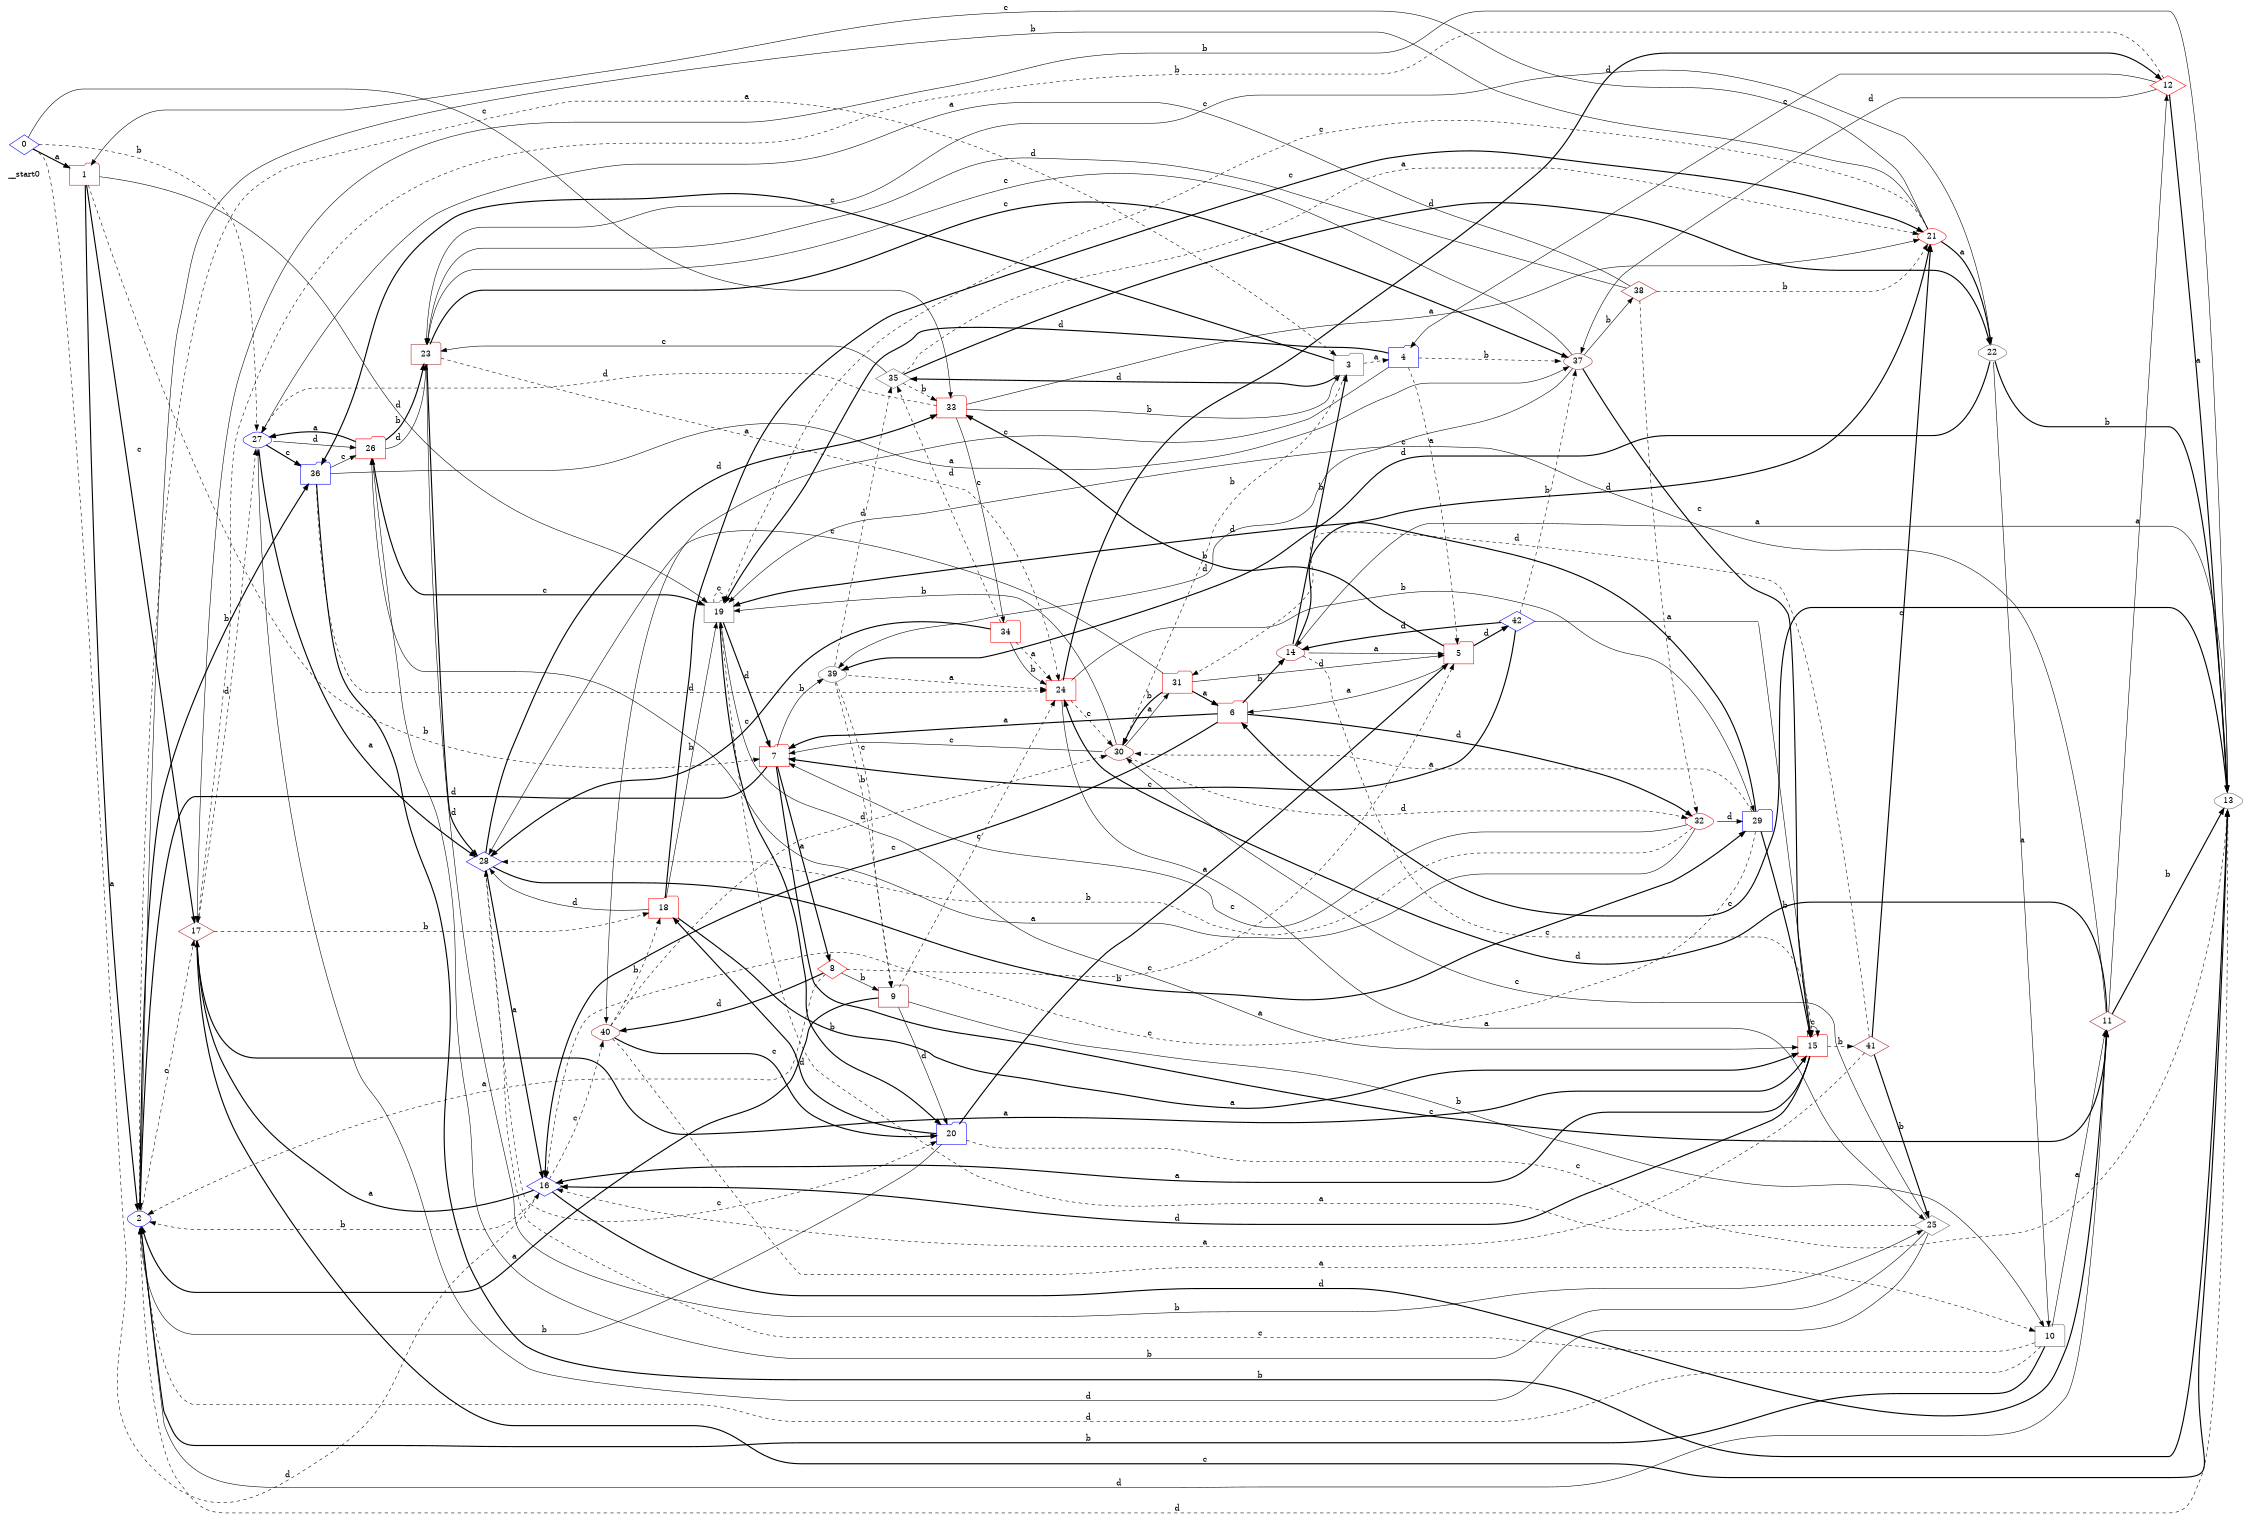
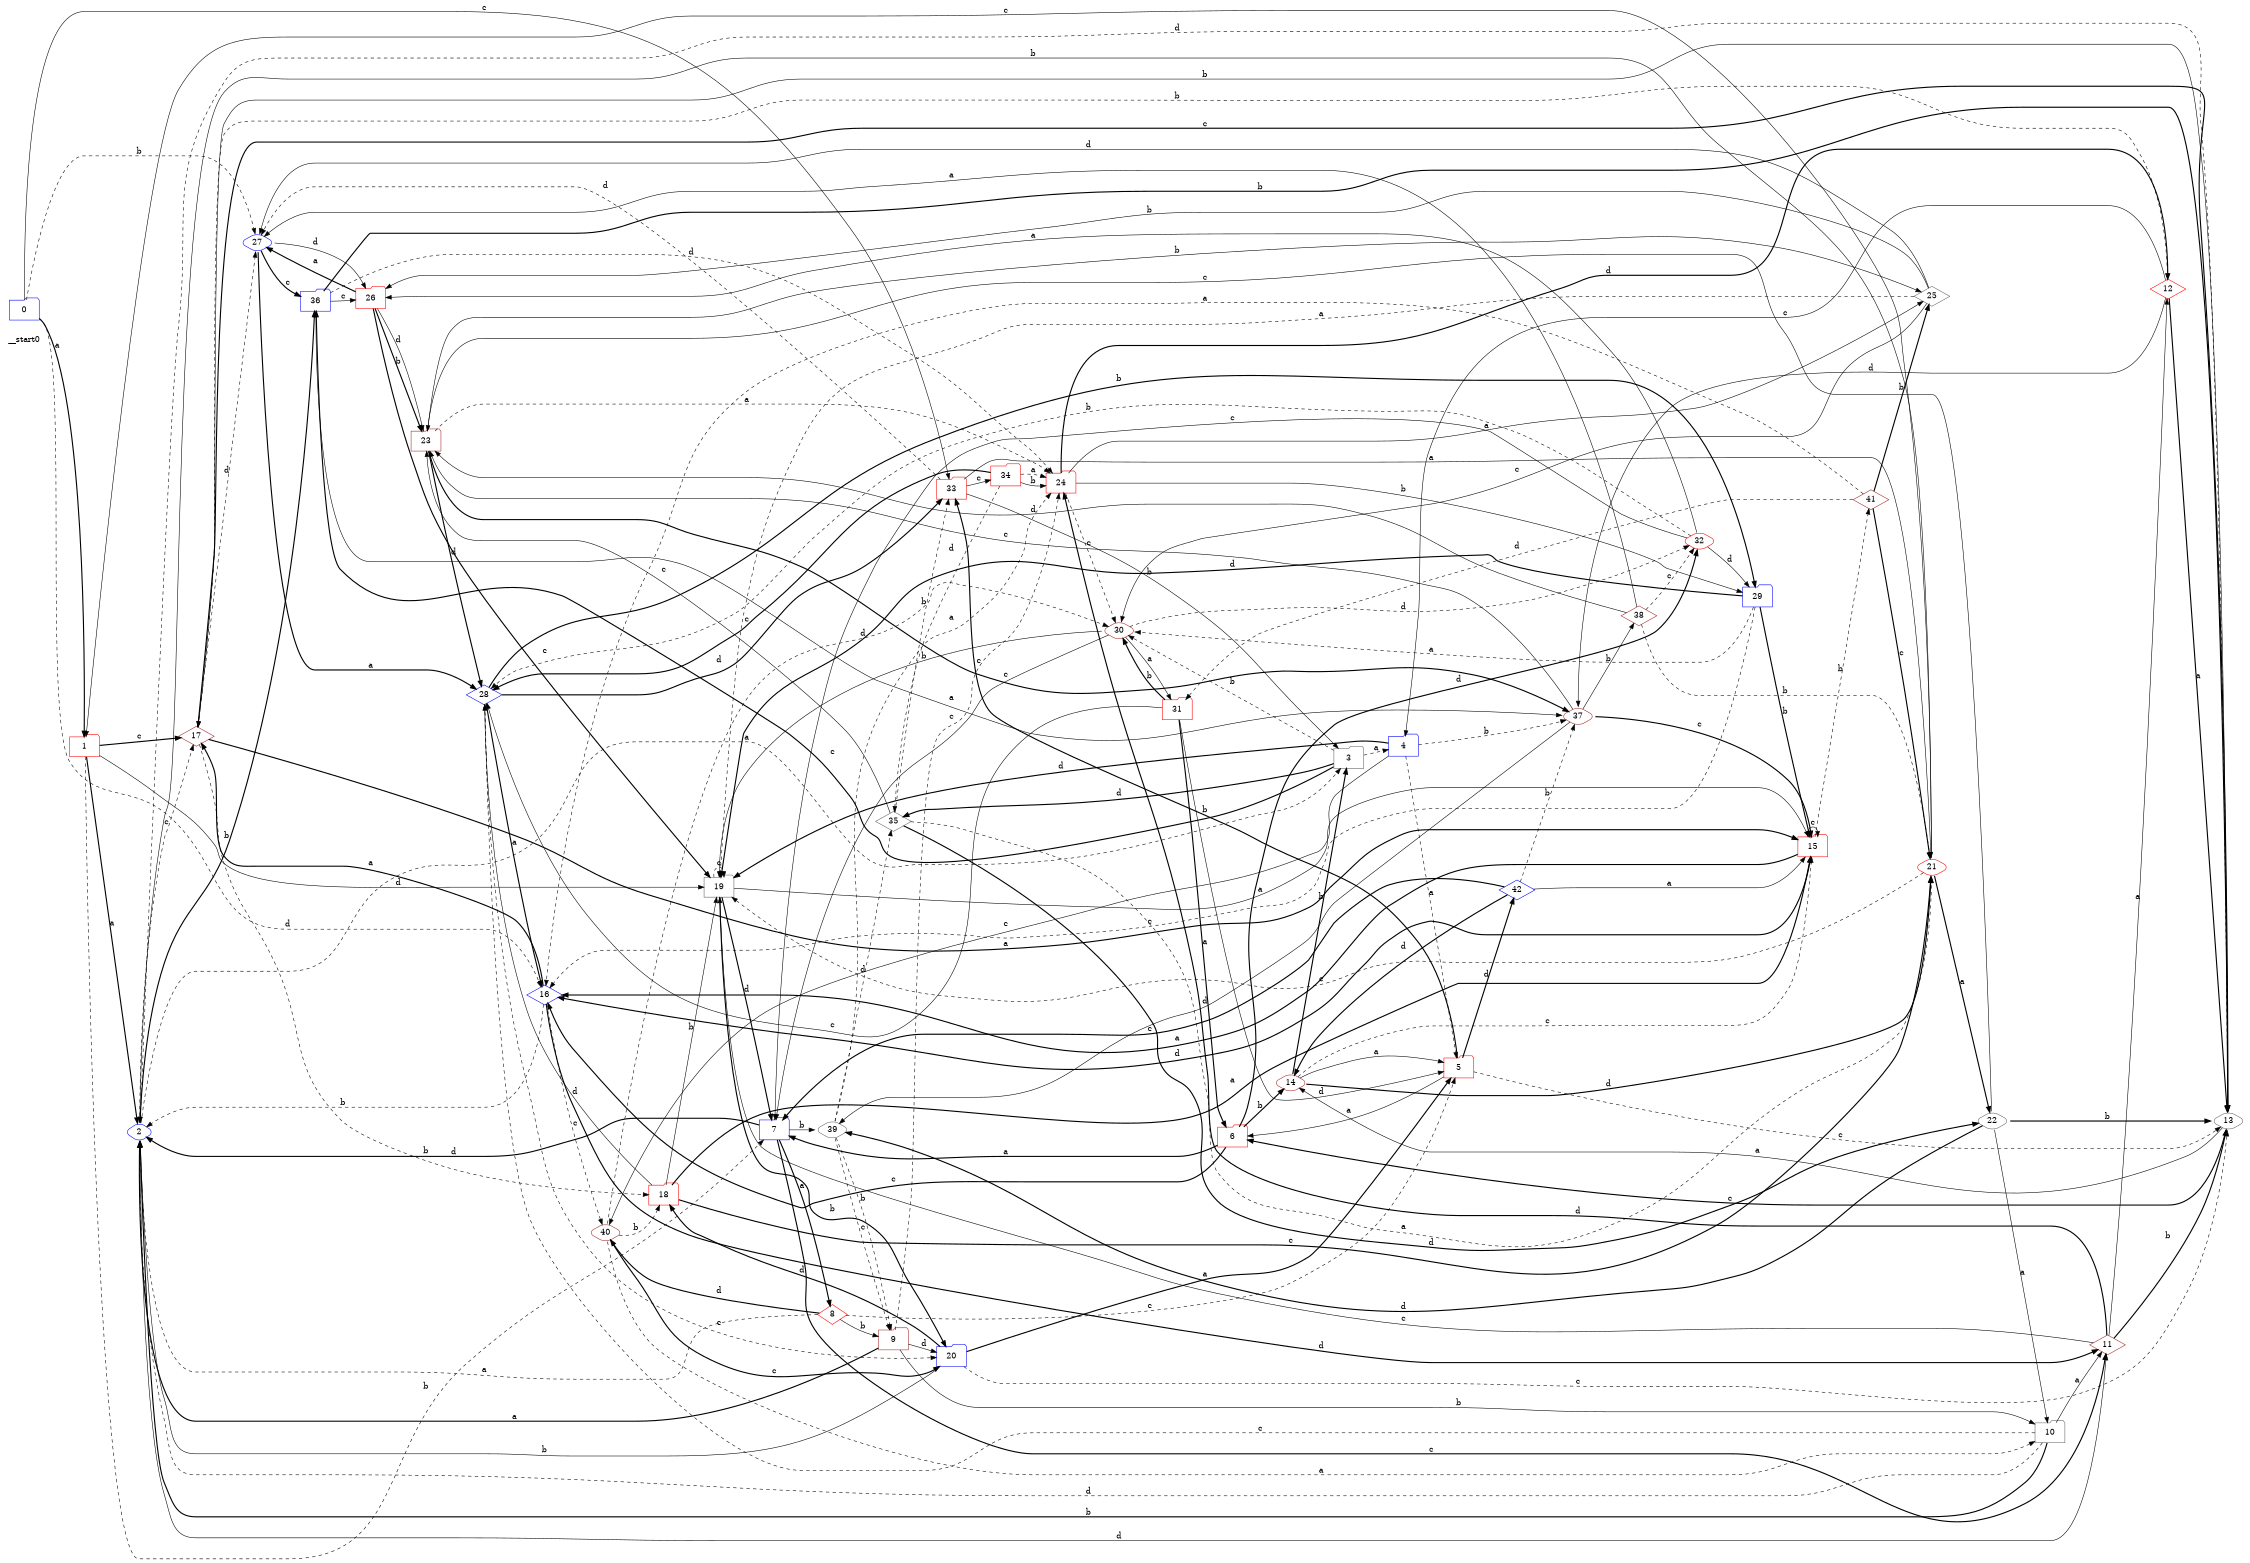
node "0": shape diamond -> folder
node "7": color red -> blue
edge "5" -> "13": added, label "c"
